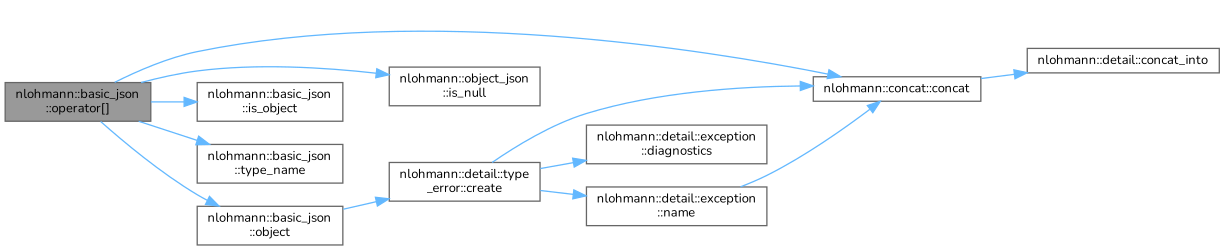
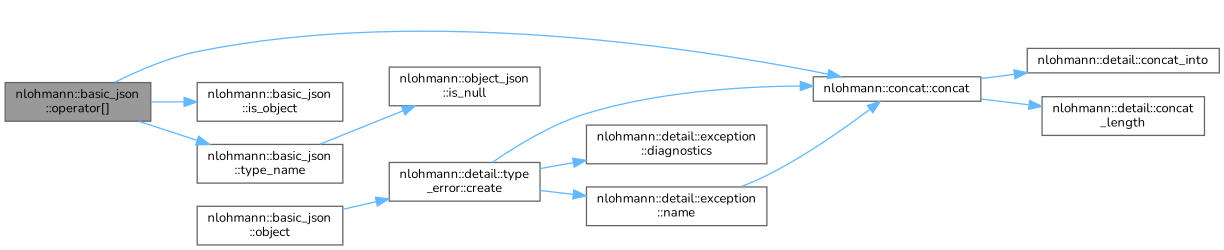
edge "nlohmann::basic_json ::operator[]" -> "nlohmann::object_json ::is_null": now "nlohmann::basic_json ::type_name" -> "nlohmann::object_json ::is_null"
node "nlohmann::detail::concat _length": added
edge "nlohmann::basic_json ::operator[]" -> "nlohmann::basic_json ::object": removed
